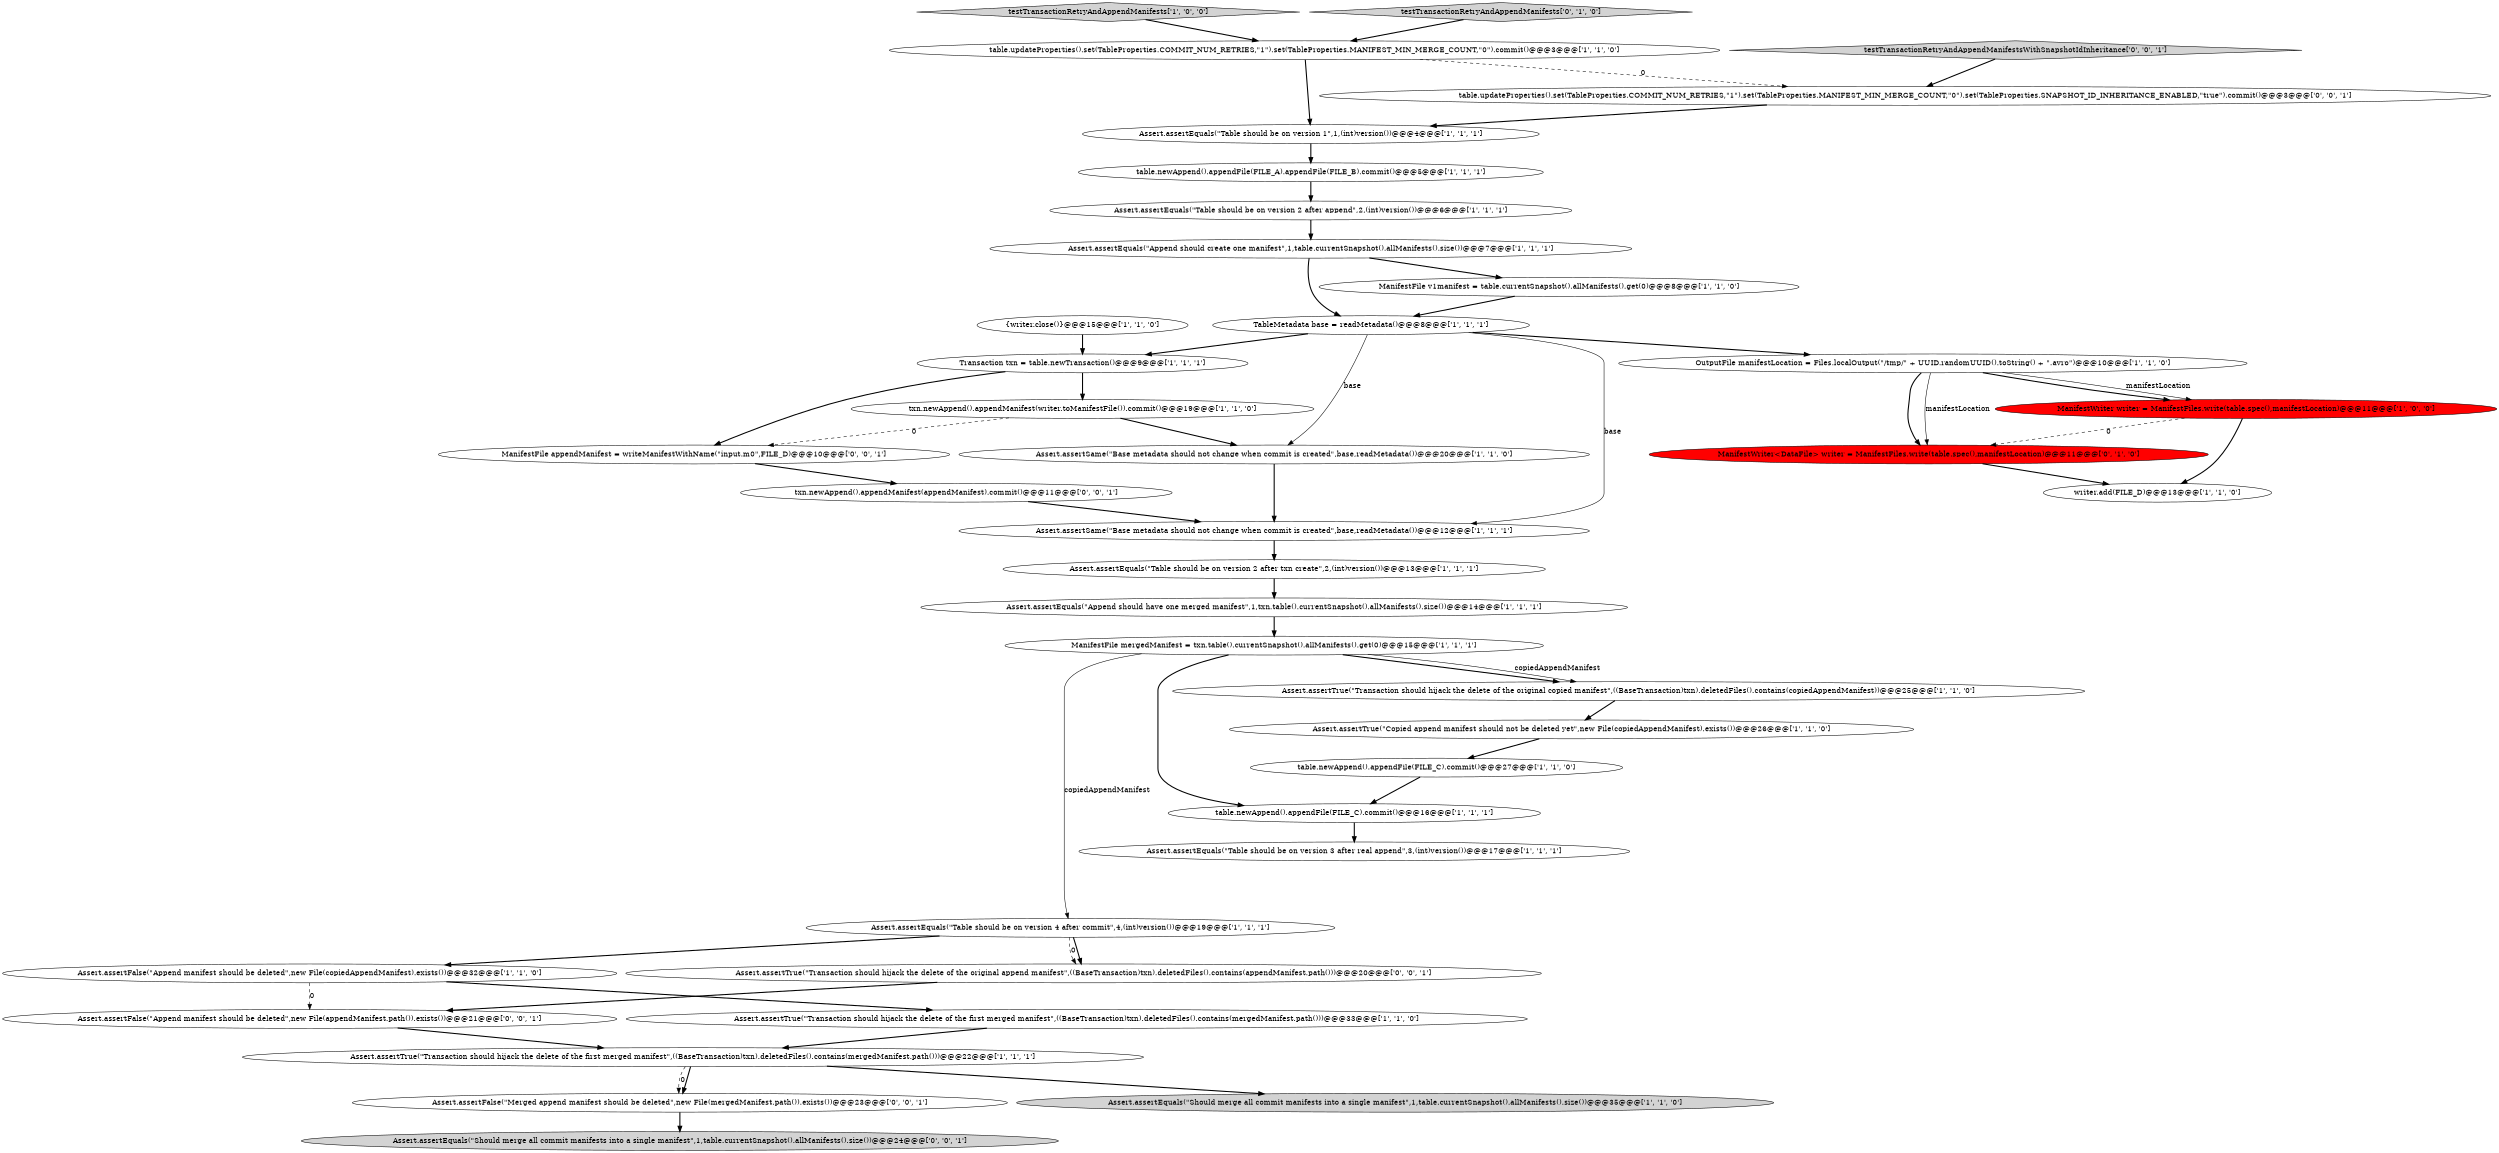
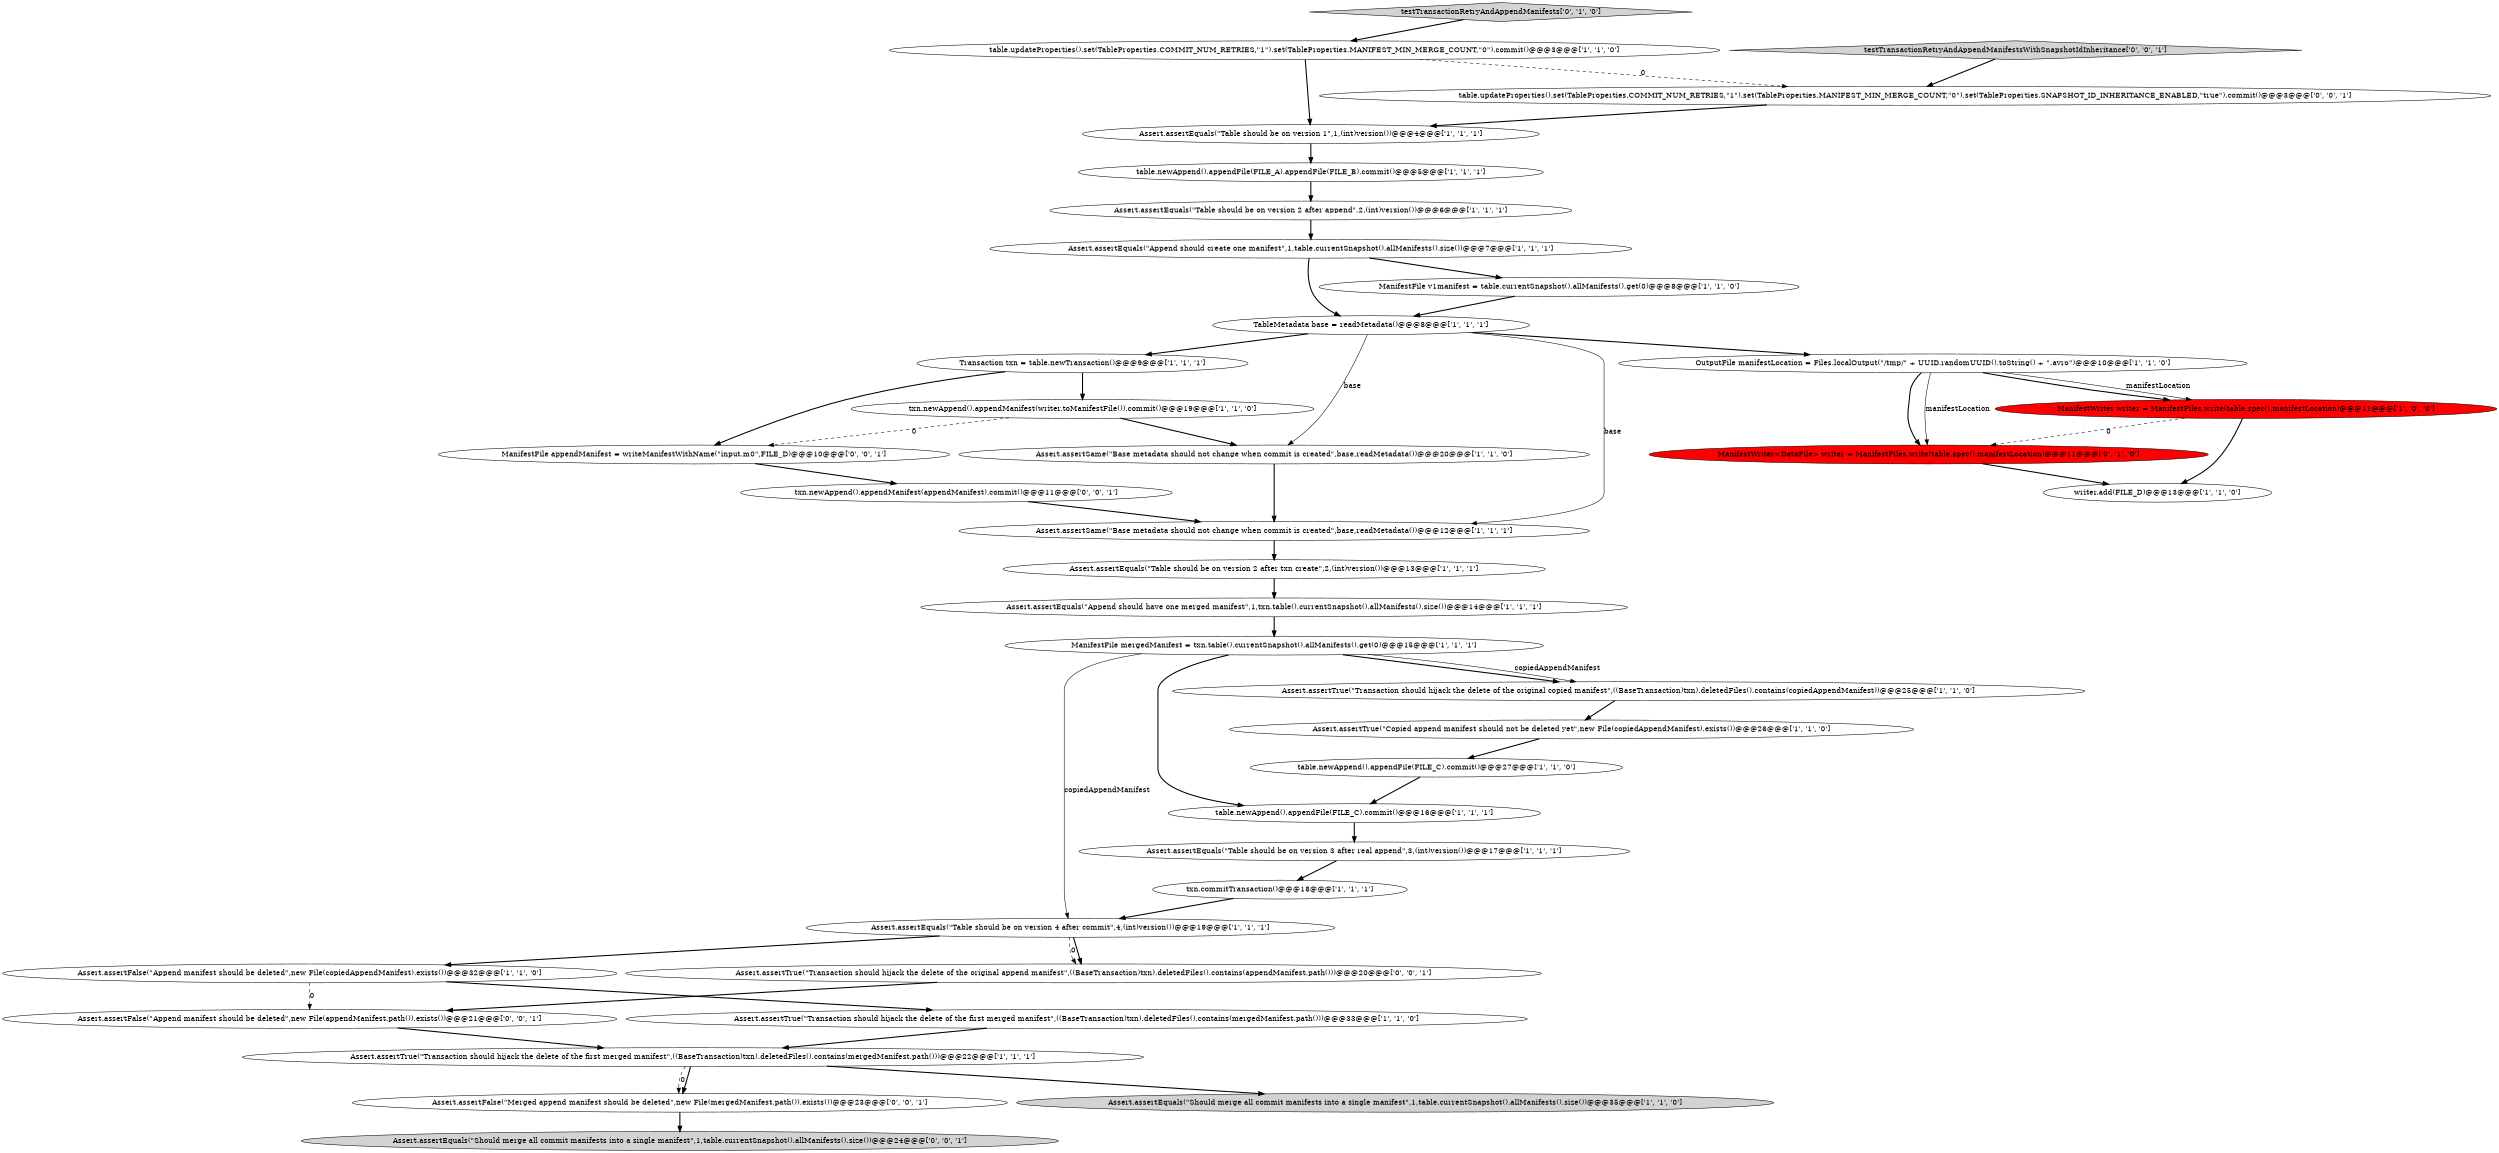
node "testTransactionRetryAndAppendManifests['1', '0', '0']": removed
node "{writer.close()}@@@15@@@['1', '1', '0']": removed
node "txn.commitTransaction()@@@18@@@['1', '1', '1']": added
